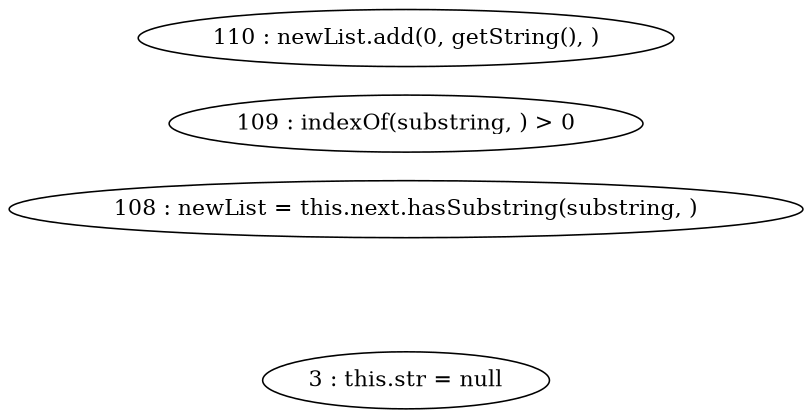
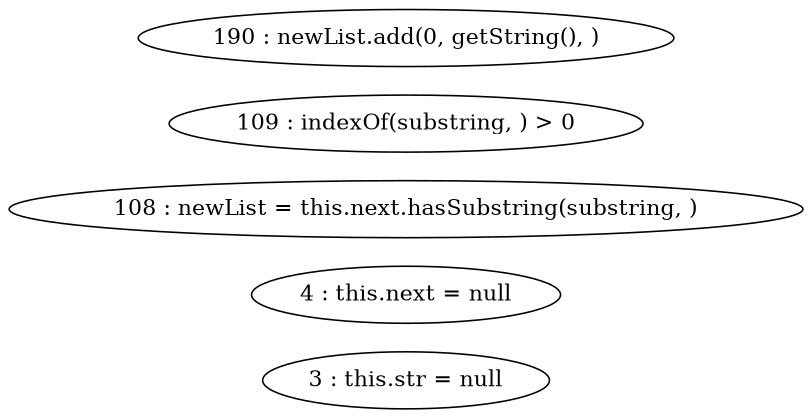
node "110 : newList.add(0, getString(), )": label "110 : newList.add(0, getString(), )" -> "190 : newList.add(0, getString(), )"
node "4 : this.next = null": added
